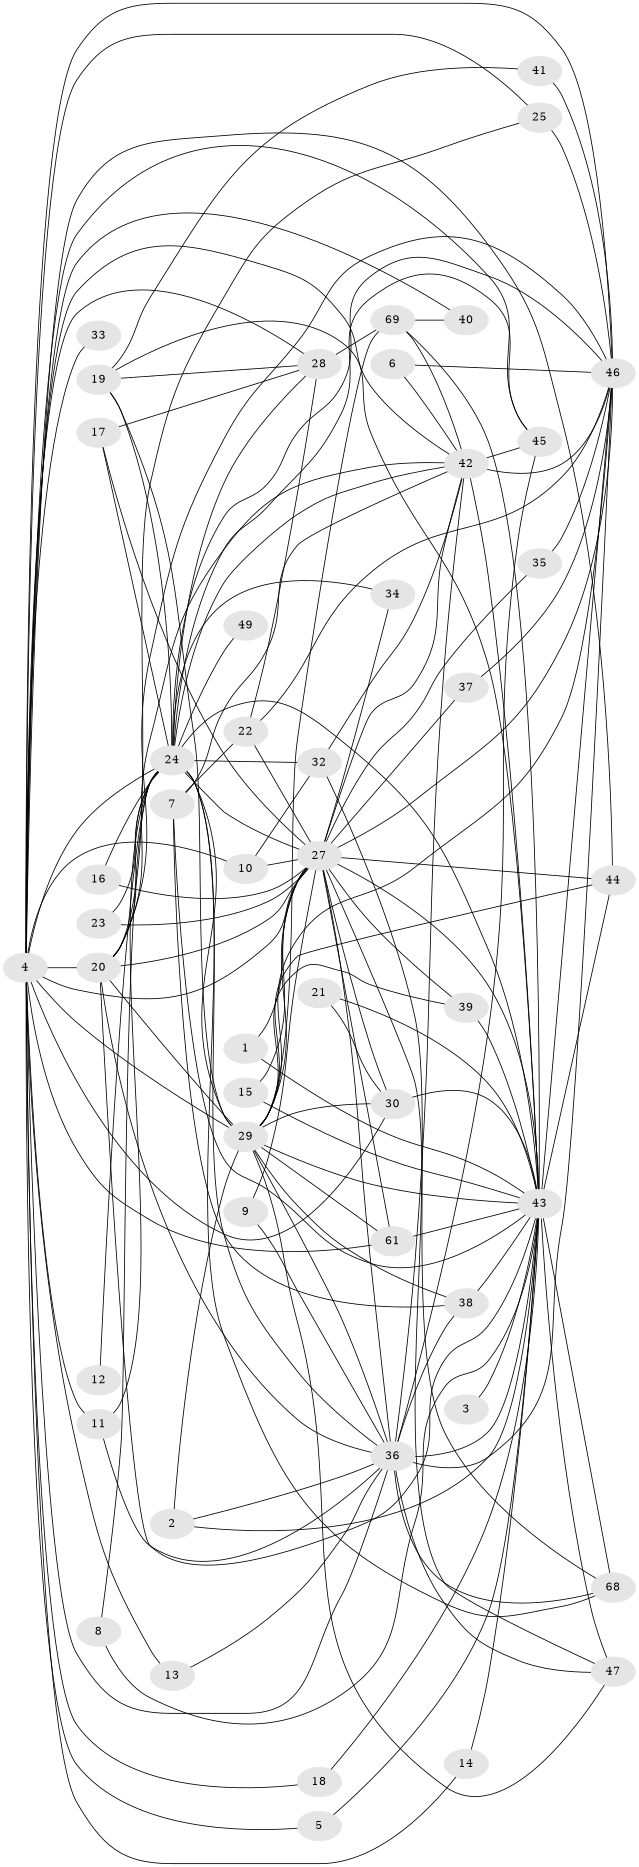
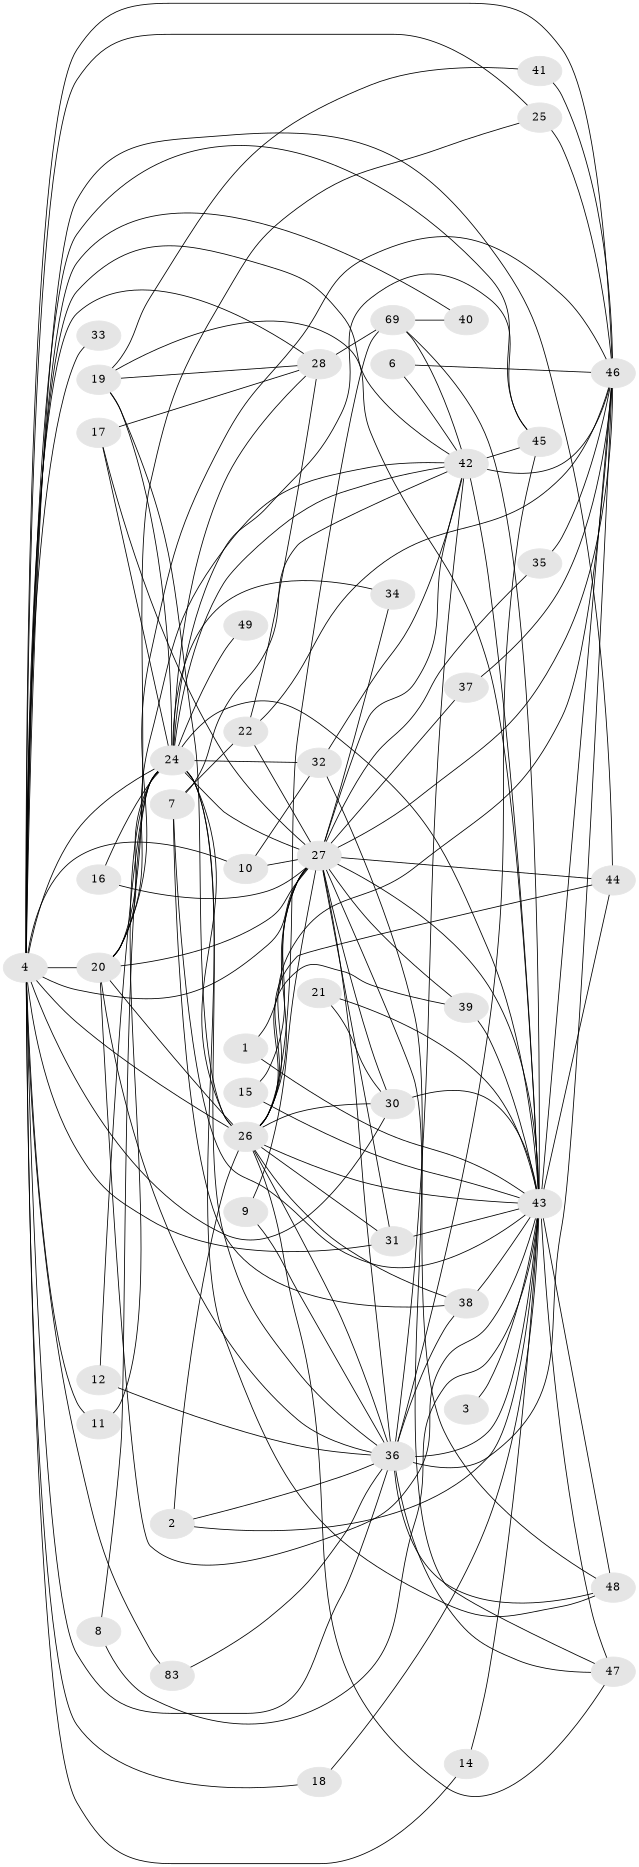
edge "46" -- "24": removed
node "23": removed
node "29": label "29" -> "26"
node "61": label "61" -> "31"
edge "11" -- "36": now "12" -- "36"
node "68": label "68" -> "48"
node "13": label "13" -> "83"
node "5": removed
